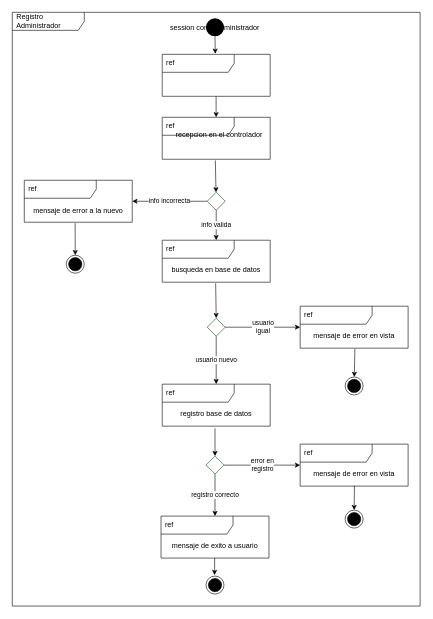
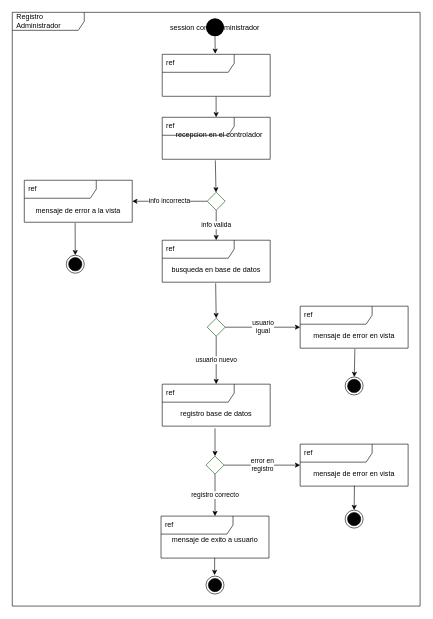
node "mensaje de error a la nuevo": label "mensaje de error a la nuevo" -> "mensaje de error a la vista"
node "mensaje de exito a usuario": moved (215, 546) -> (215, 540)
